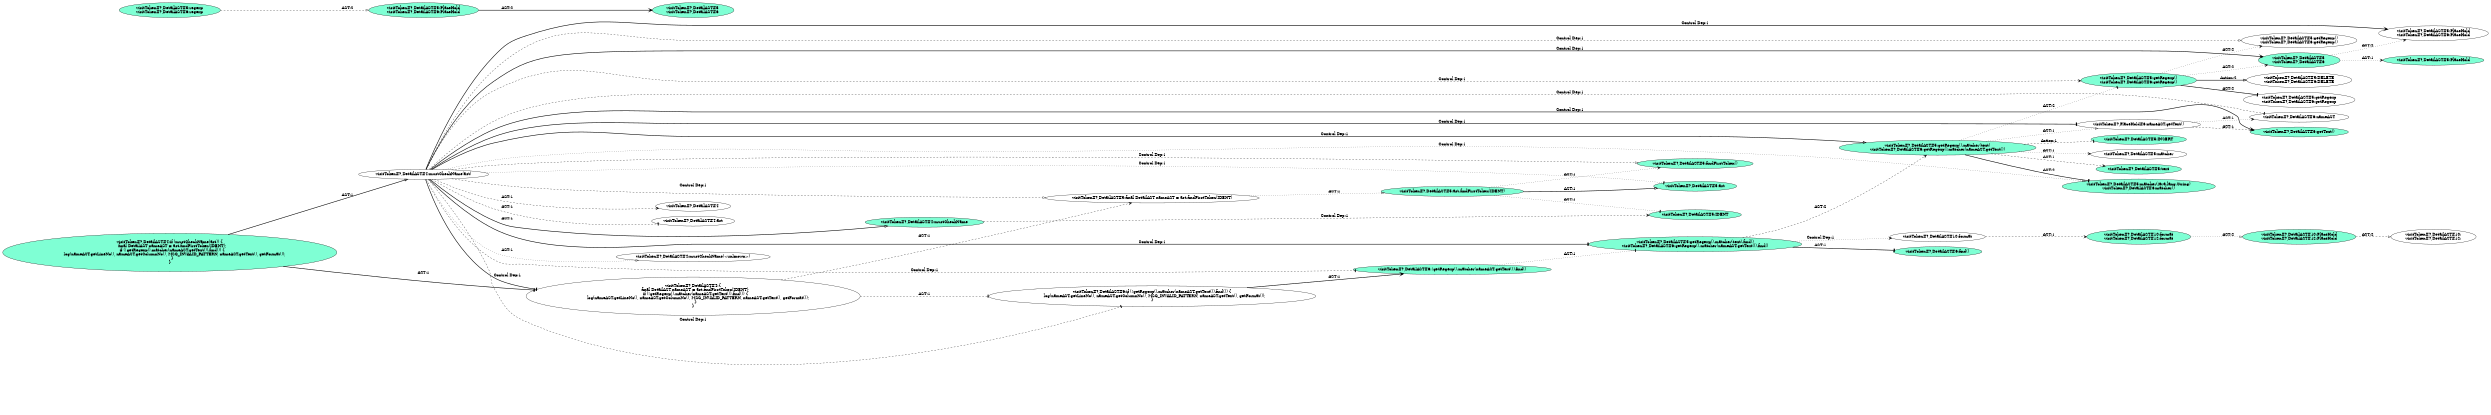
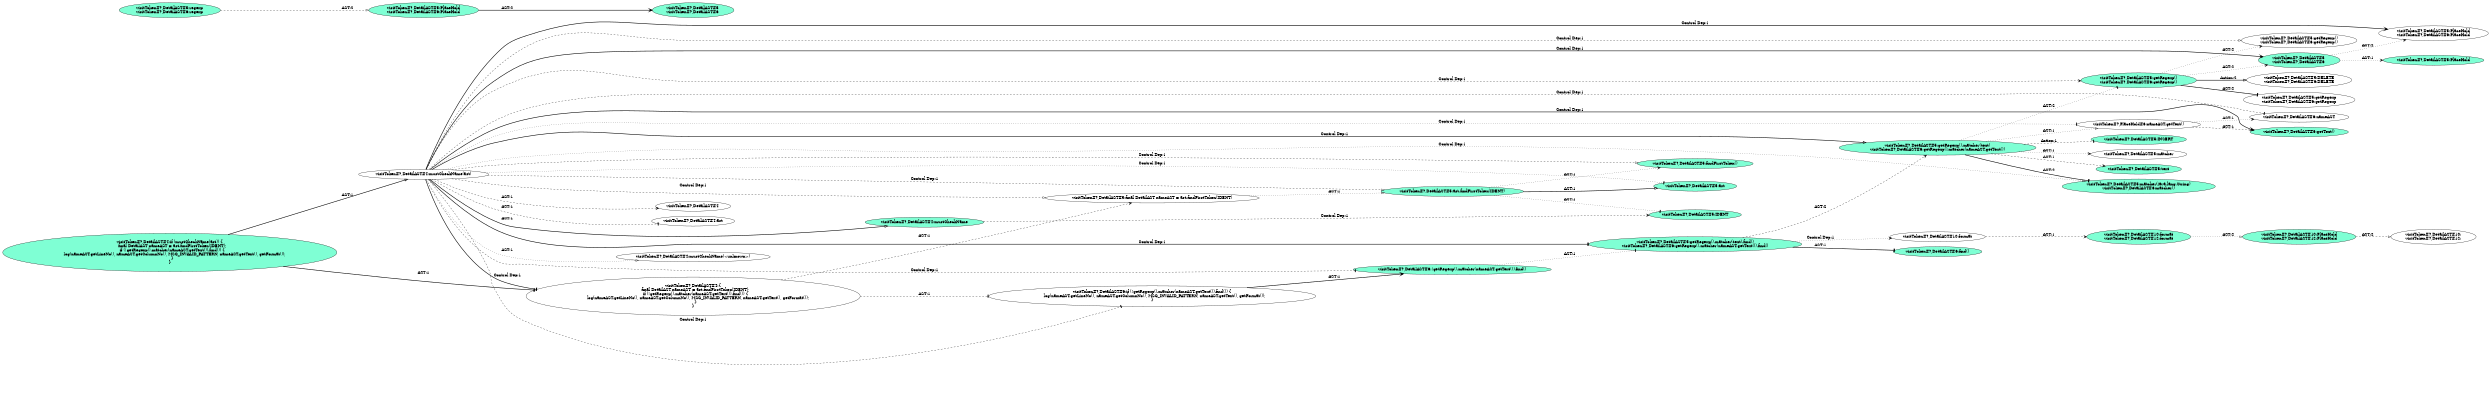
edge "visitToken#?,DetailAST#4:mustCheckName(ast)" -> "visitToken#?,PlaceHold#6:nameAST.getText()": style bold -> dotted
edge "visitToken#?,DetailAST#4:mustCheckName(ast)" -> "visitToken#?,DetailAST#5:ast.findFirstToken(IDENT)": added, label "Control Dep:1"
